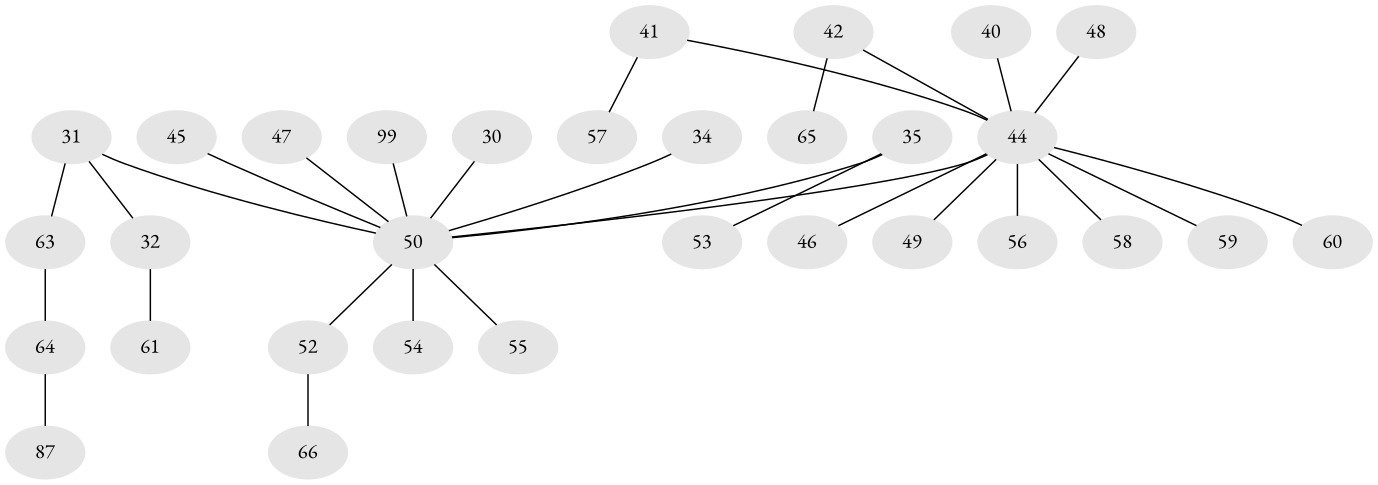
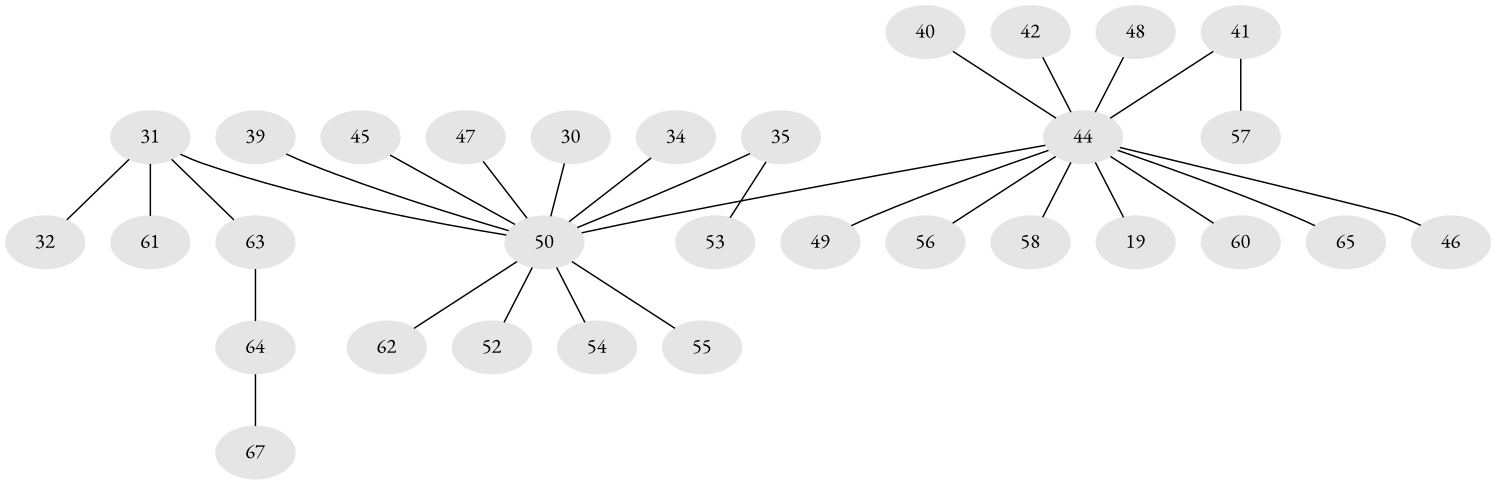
edge "42" -- "65": now "44" -- "65"
node "99": label "99" -> "39"
node "59": label "59" -> "19"
edge "32" -- "61": now "31" -- "61"
node "62": added
node "87": label "87" -> "67"
node "66": removed
